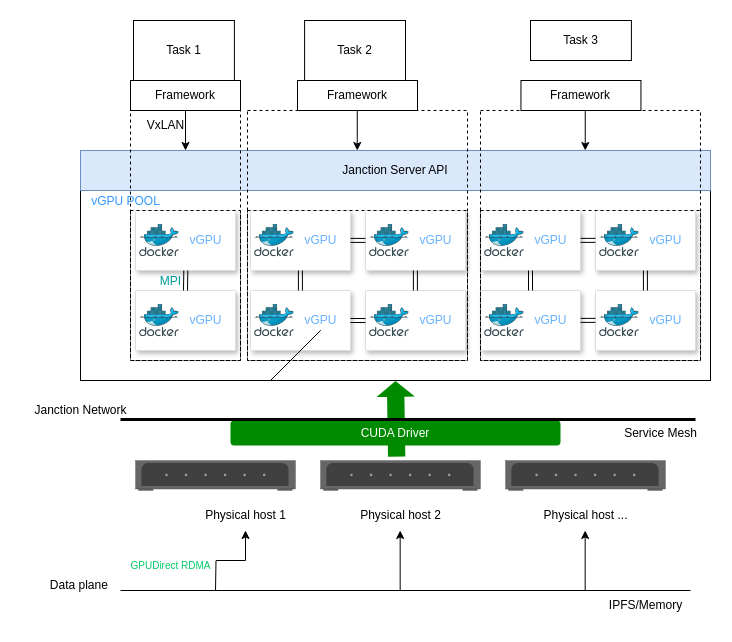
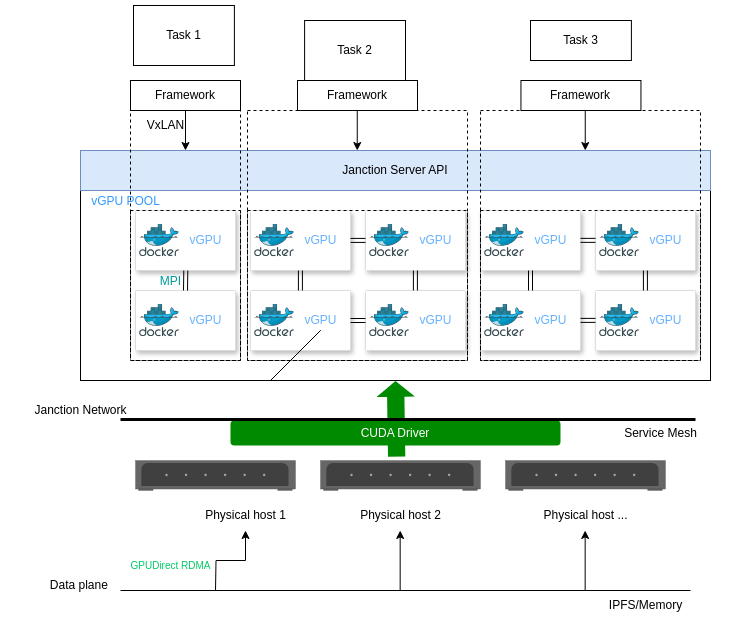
node "Task 1": moved (184, 51) -> (184, 36)
